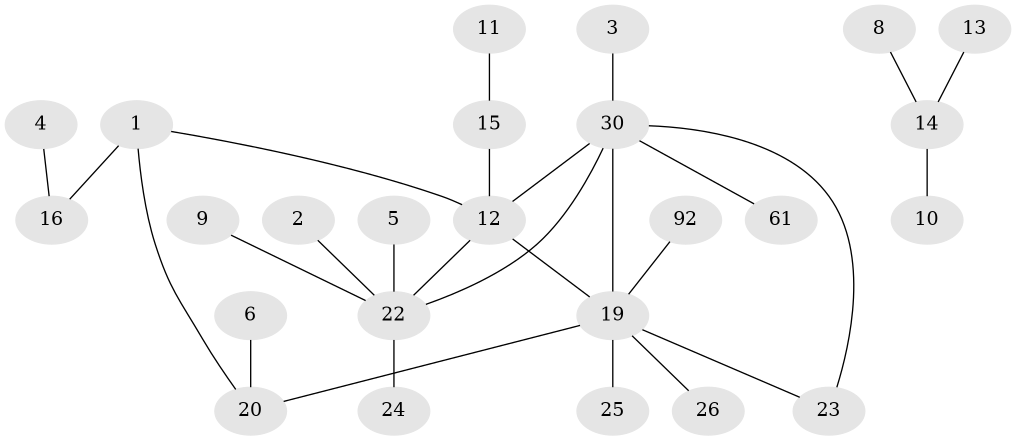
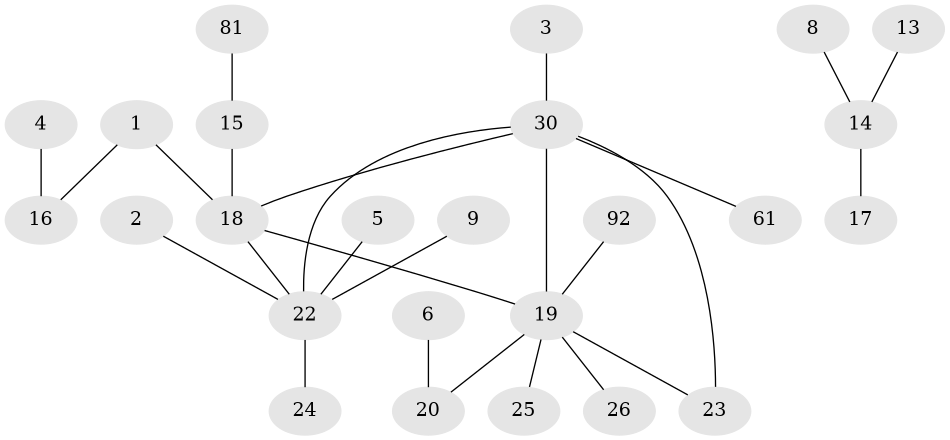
node "11": label "11" -> "81"
node "12": label "12" -> "18"
node "10": label "10" -> "17"
edge "1" -- "20": removed
